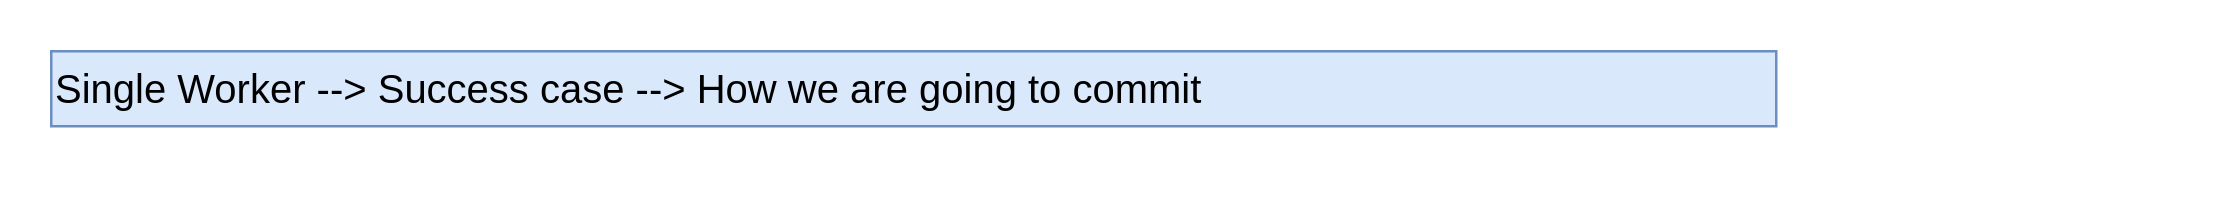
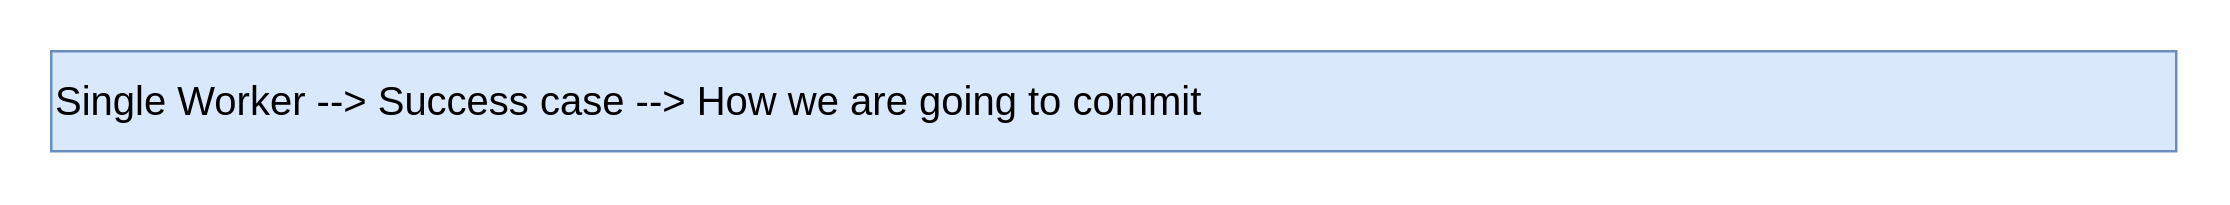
node "Single Worker --> Success case --> How we are going to commit": size 1725x75 -> 2125x100
